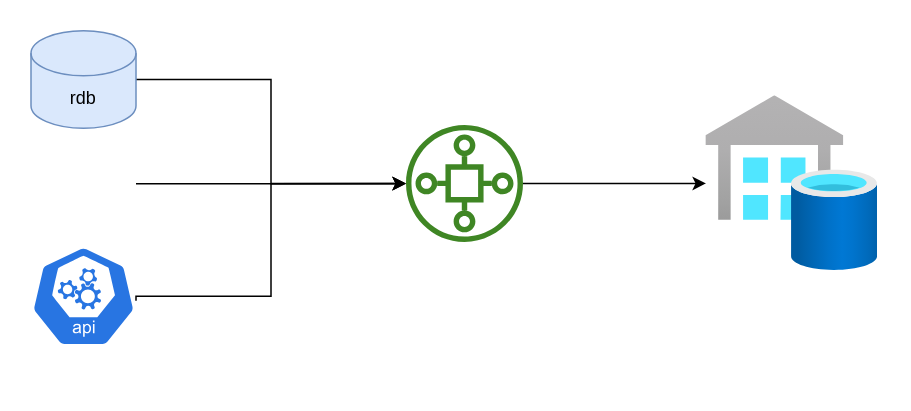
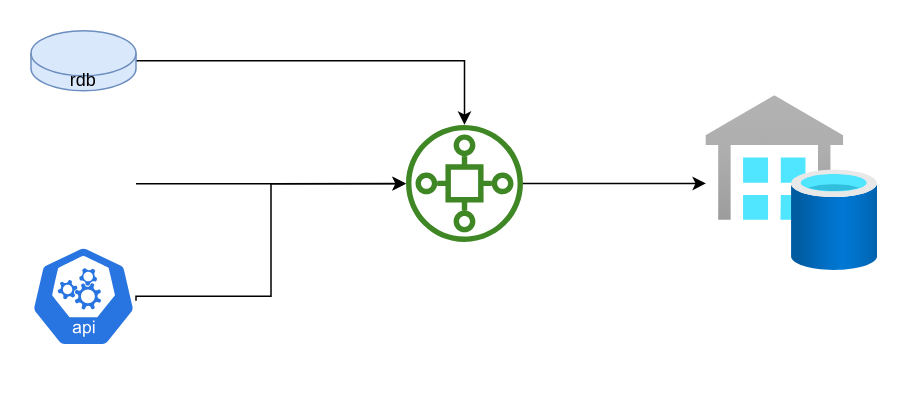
node "rdb": size 105x98 -> 105x60
